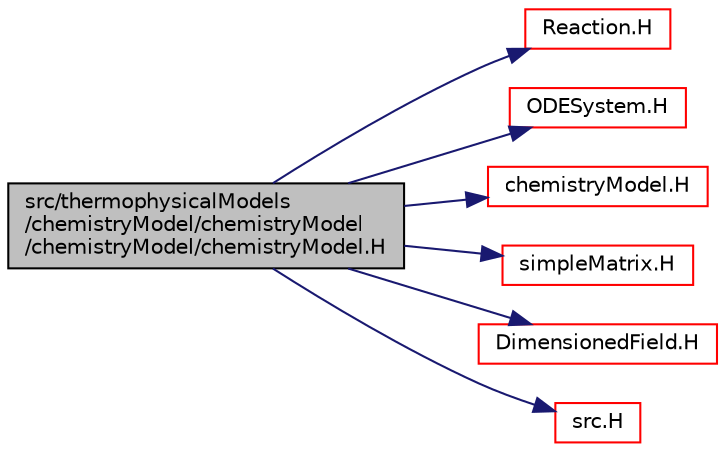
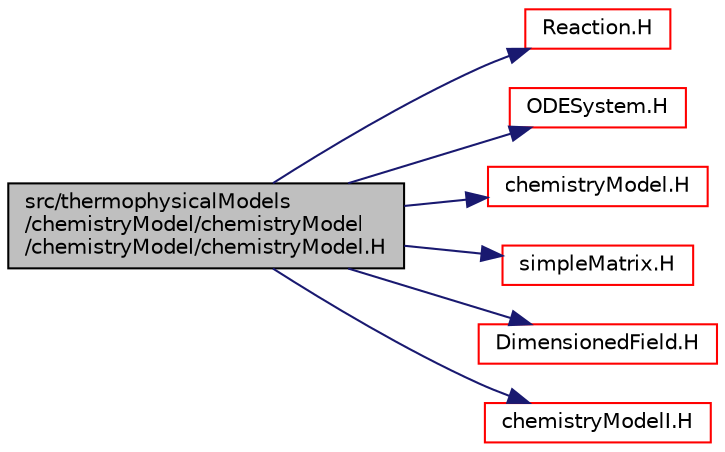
node "src.H": label "src.H" -> "chemistryModelI.H"
